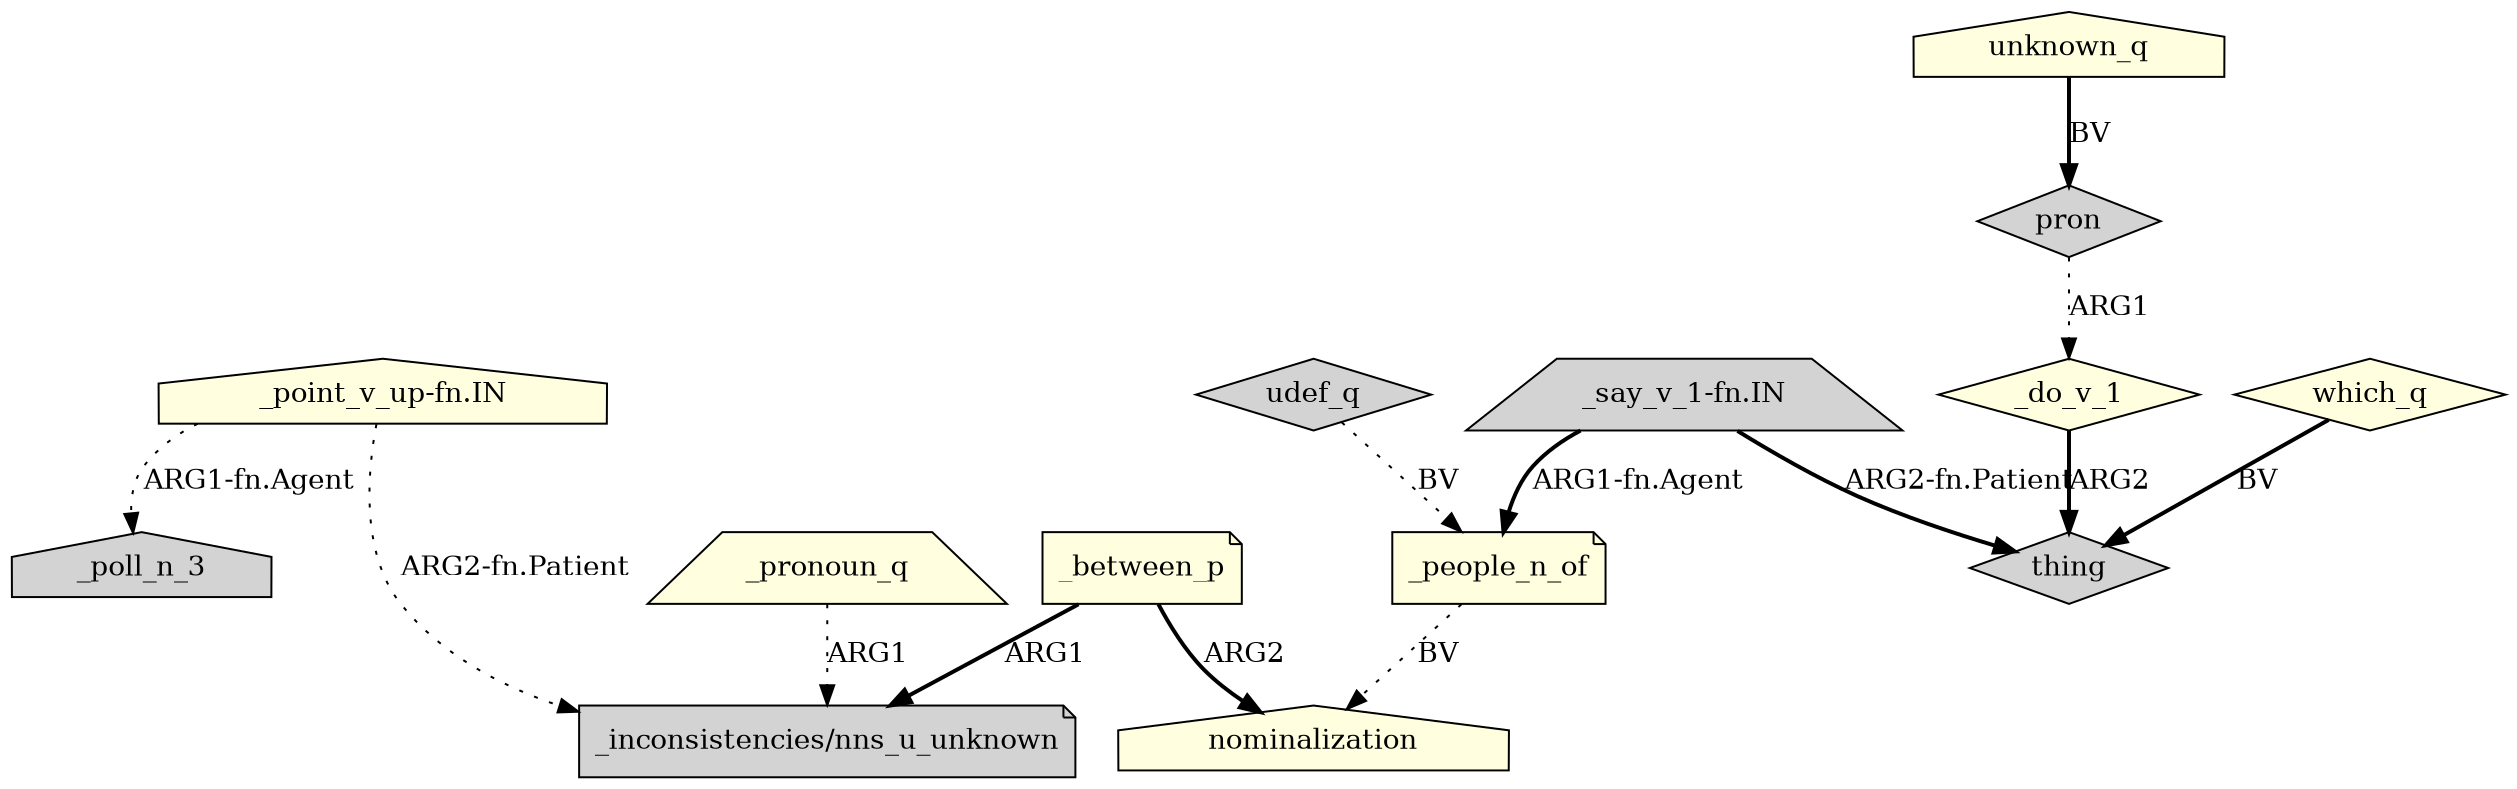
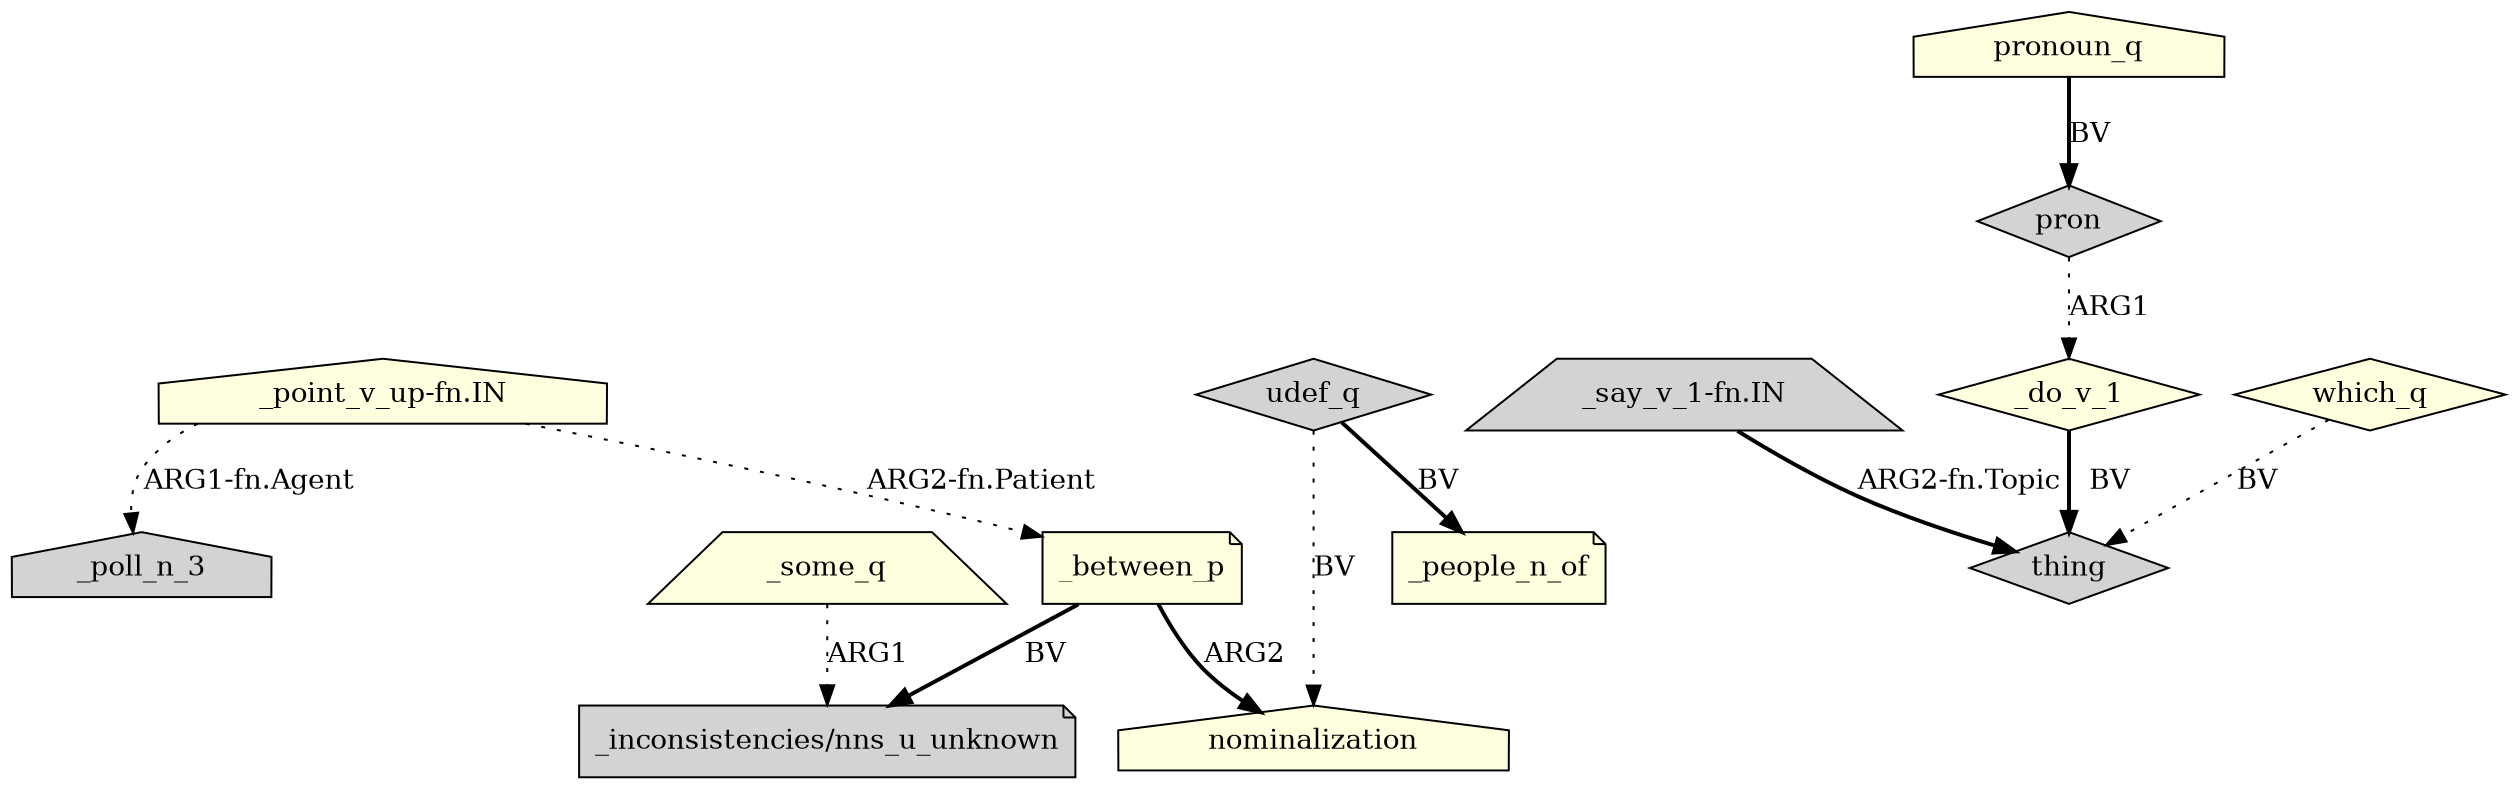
node "unknown_q": label "unknown_q" -> "pronoun_q"
edge "_say_v_1-fn.IN" -> "_people_n_of": removed, label "ARG1-fn.Agent"
edge "udef_q" -> "_people_n_of": style dotted -> bold
edge "which_q" -> "thing": style bold -> dotted
edge "_say_v_1-fn.IN" -> "thing": label "ARG2-fn.Patient" -> "ARG2-fn.Topic"
edge "_do_v_1" -> "thing": label "ARG2" -> "BV"
node "_pronoun_q": label "_pronoun_q" -> "_some_q"
edge "_point_v_up-fn.IN" -> "_inconsistencies/nns_u_unknown": now "_point_v_up-fn.IN" -> "_between_p"
edge "_people_n_of" -> "nominalization": now "udef_q" -> "nominalization"
edge "_between_p" -> "_inconsistencies/nns_u_unknown": label "ARG1" -> "BV"
